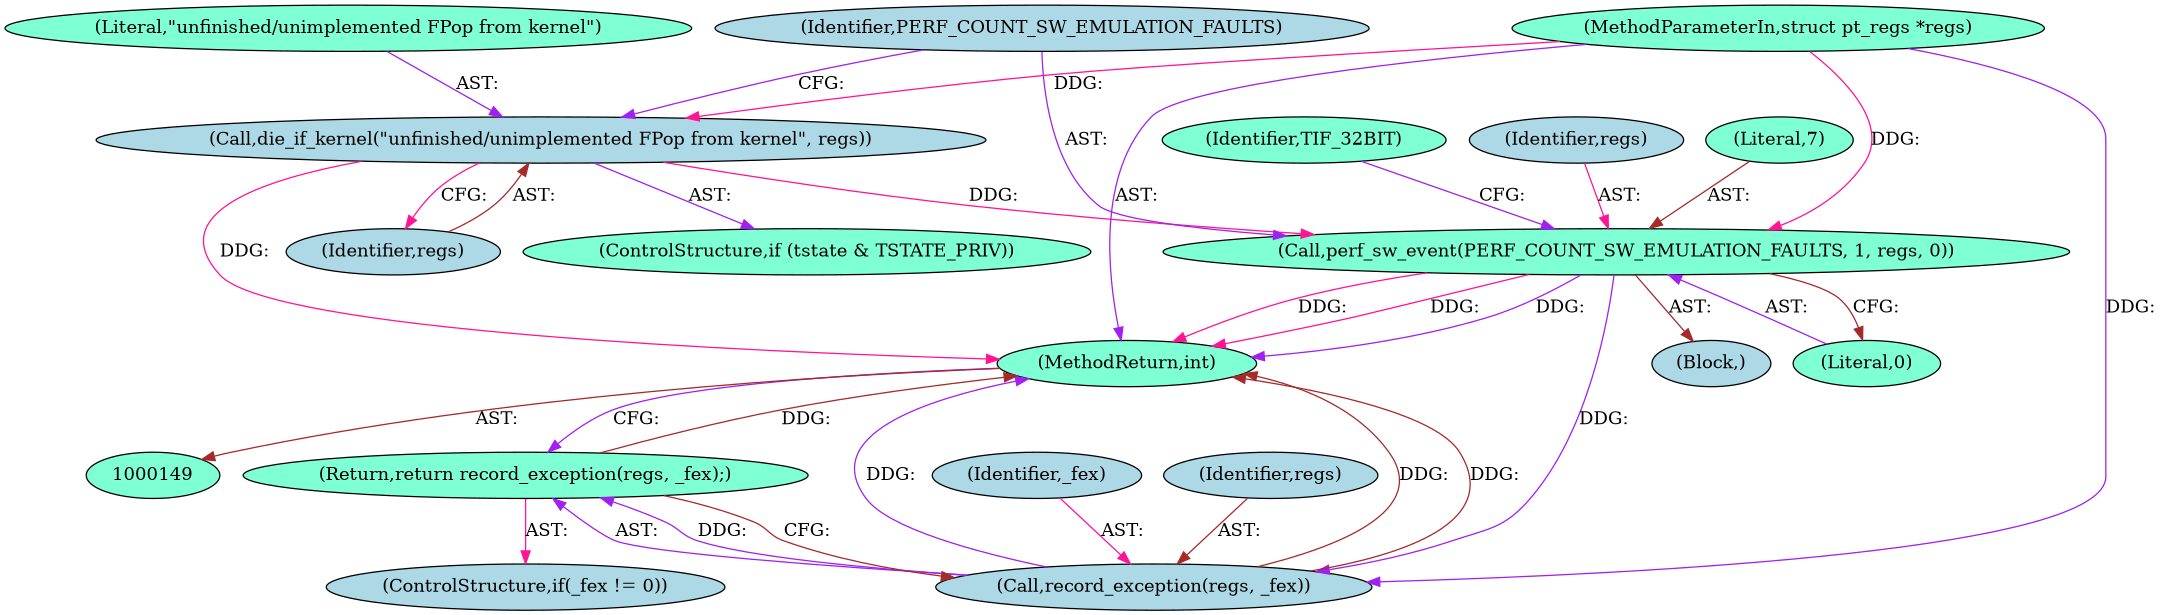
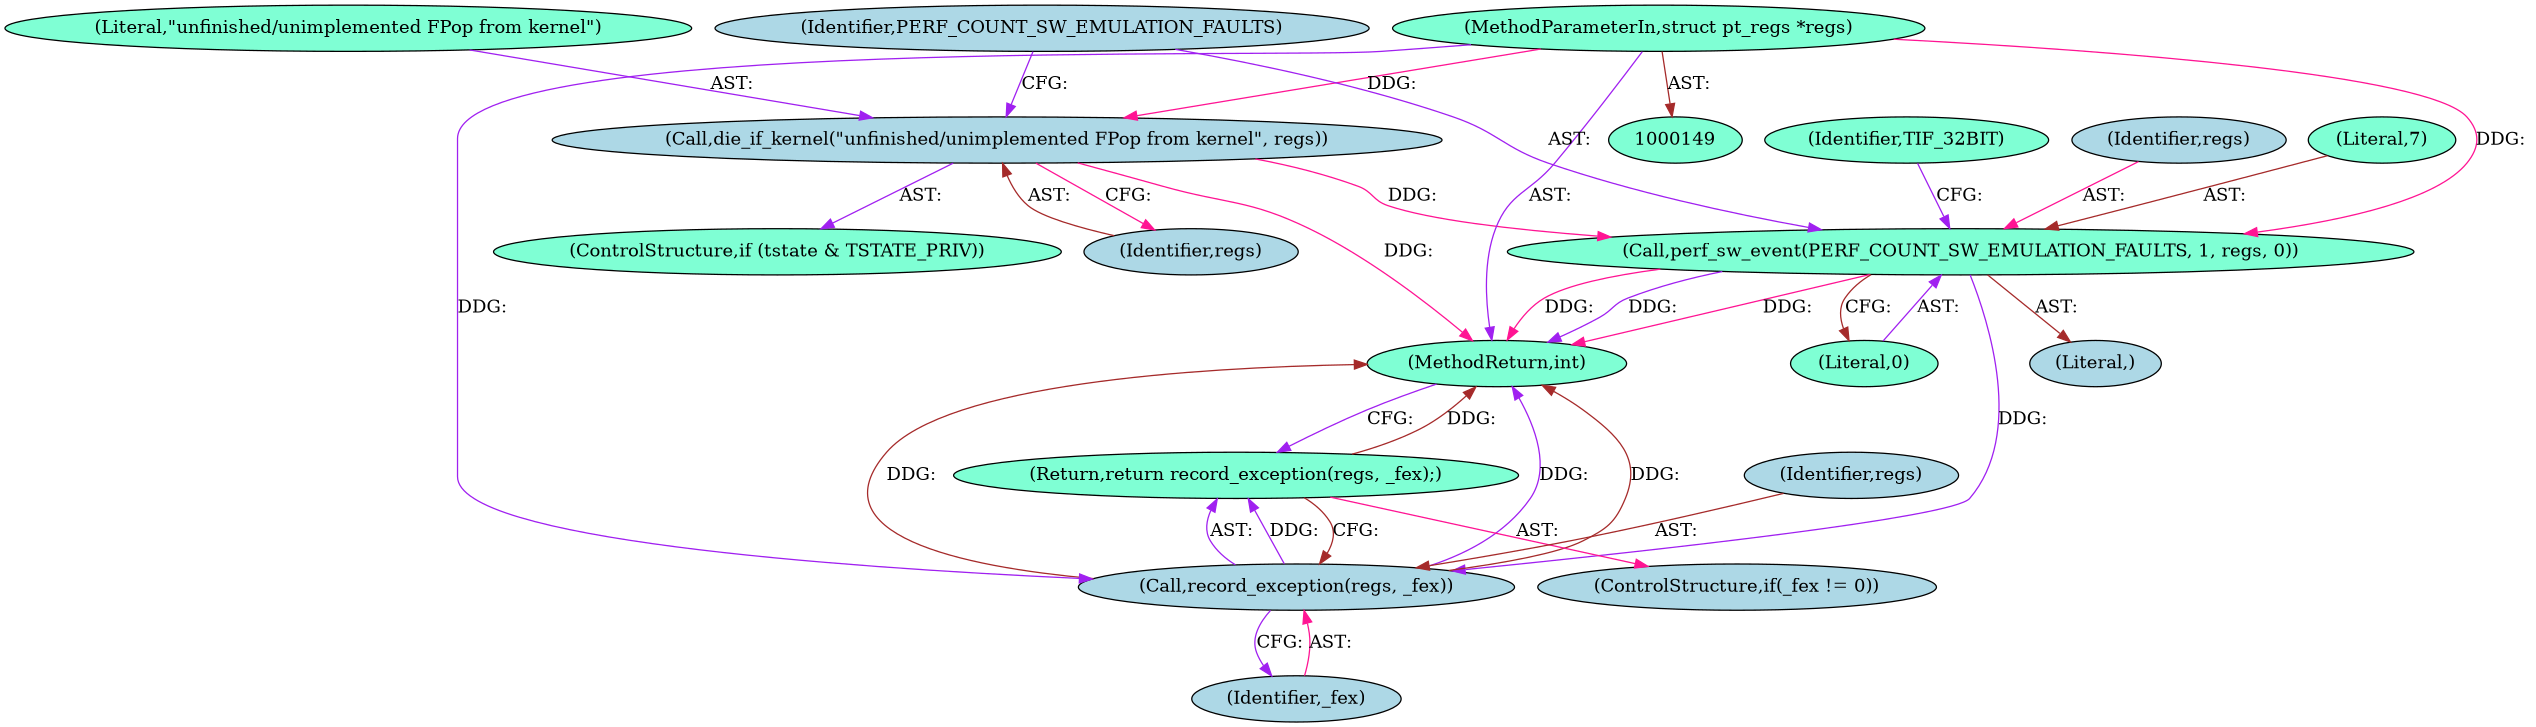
node "(Block,)": label "(Block,)" -> "(Literal,)"
edge "(MethodReturn,int)" -> "1000149": now "(MethodParameterIn,struct pt_regs *regs)" -> "1000149"
edge "(Call,record_exception(regs, _fex))" -> "(Identifier,_fex)": added, label "CFG:"
